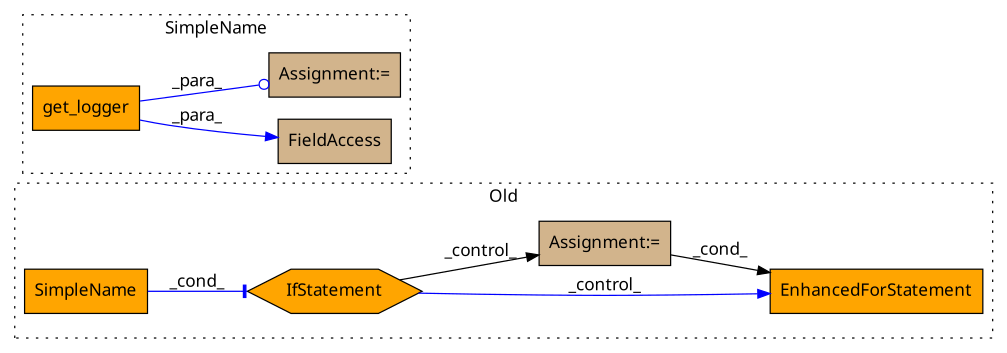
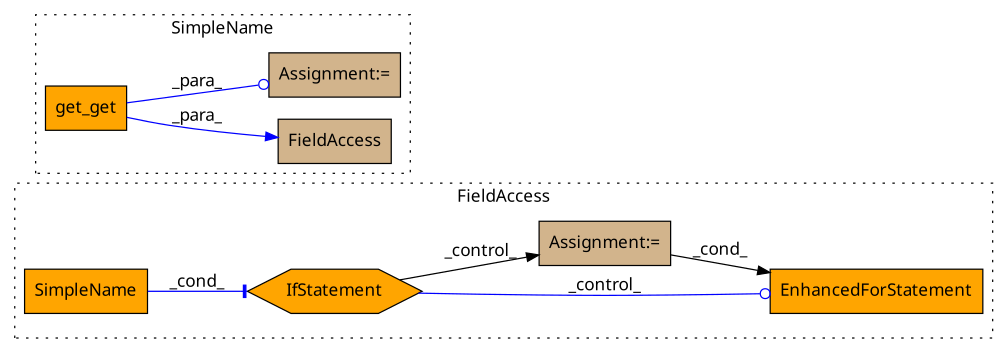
node "get_logger": label "get_logger" -> "get_get"
cluster "Old": label "Old" -> "FieldAccess"
edge "IfStatement" -> "EnhancedForStatement": arrowhead normal -> odot
